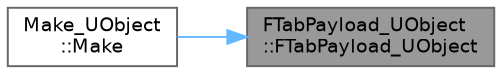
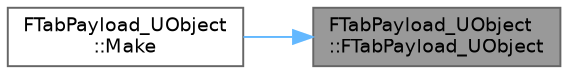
node "Make_UObject ::Make": label "Make_UObject ::Make" -> "FTabPayload_UObject ::Make"
